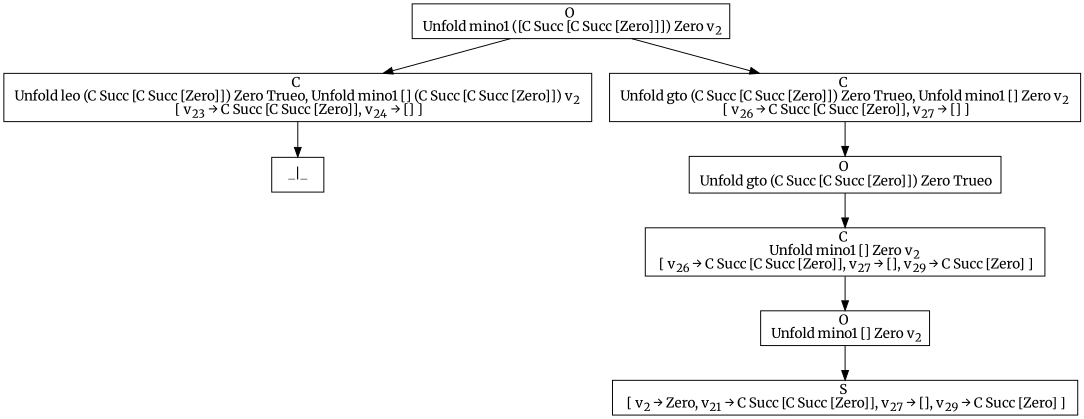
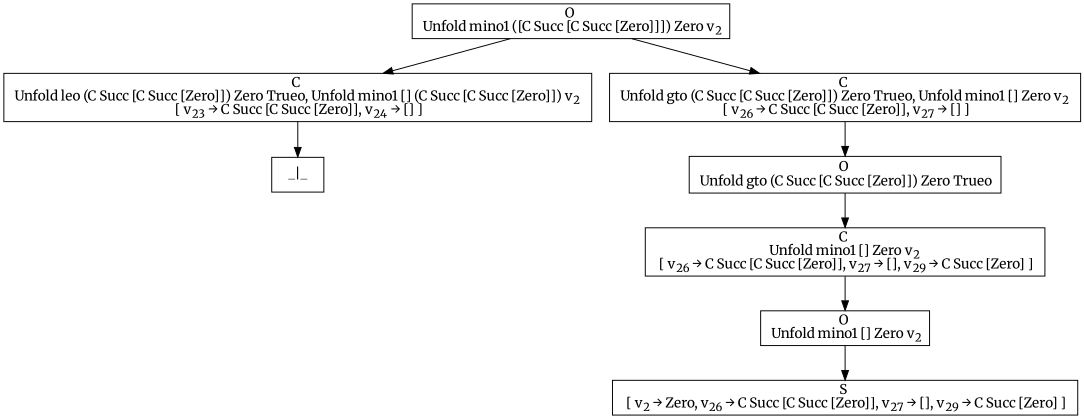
node "S": text "21" -> "26"
